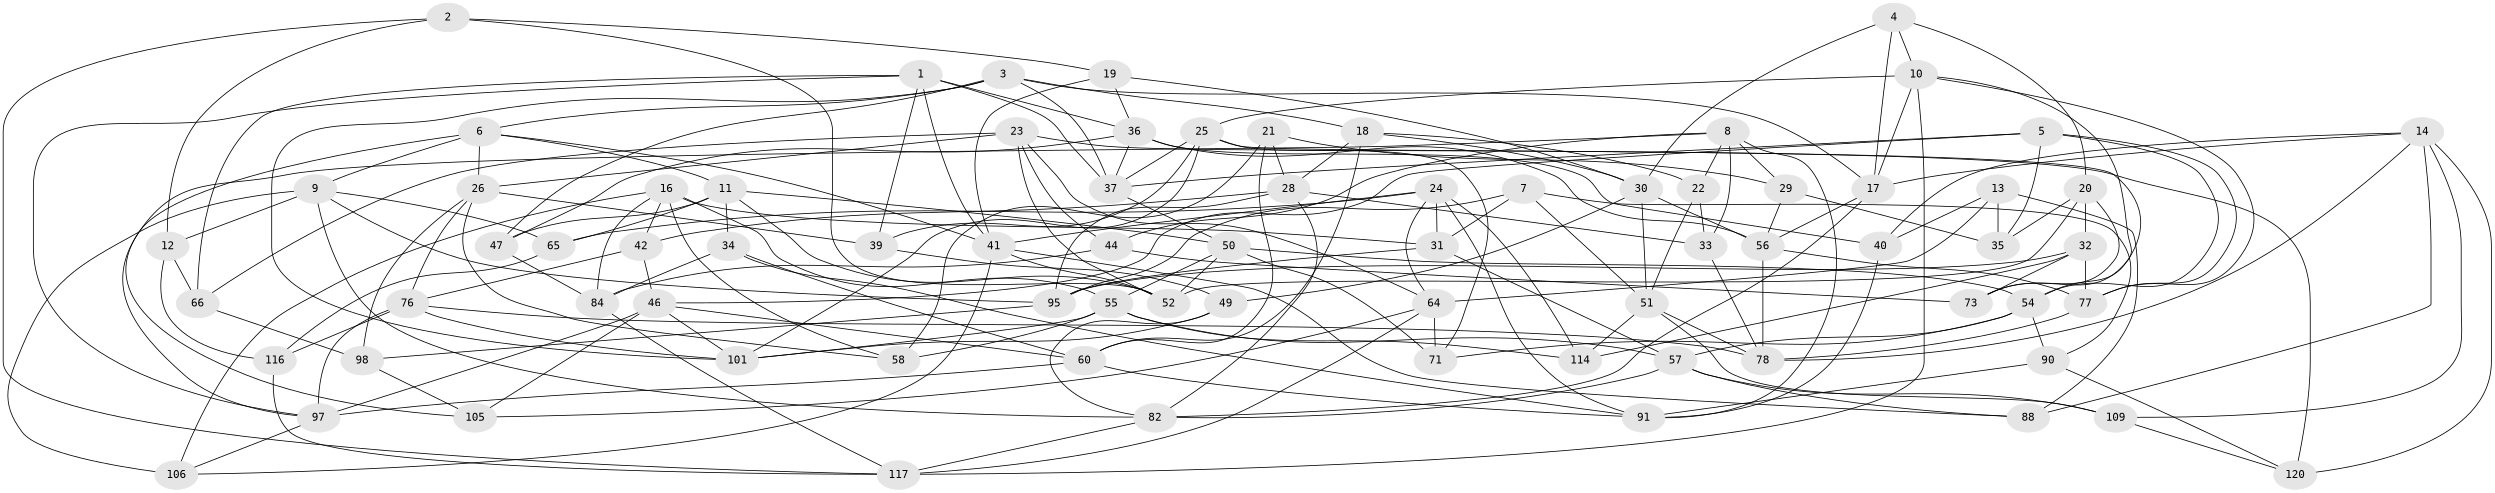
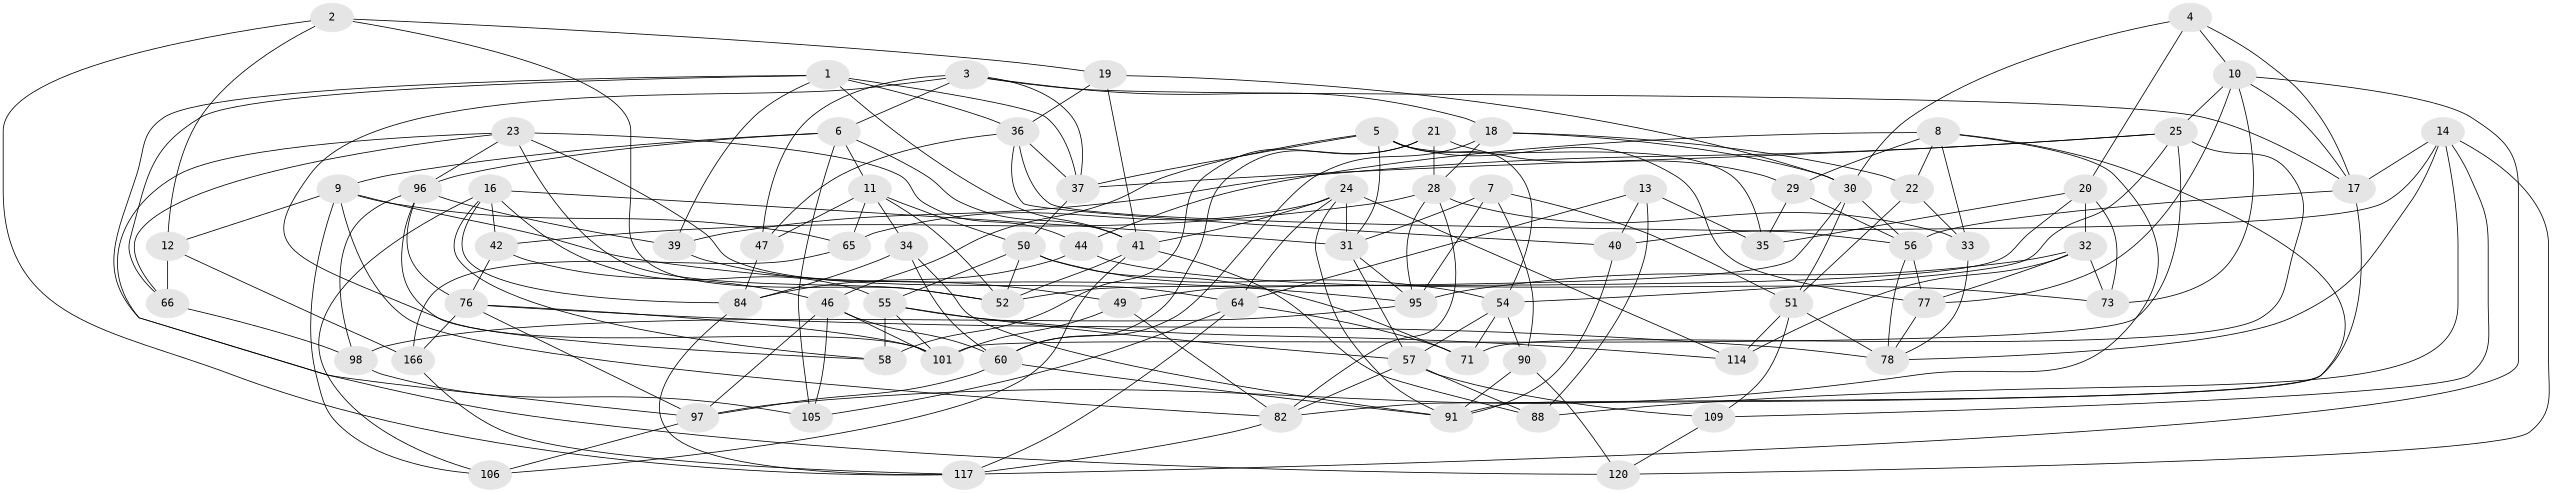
node "26": label "26" -> "96"
edge "5" -- "31": added
node "116": label "116" -> "166"
